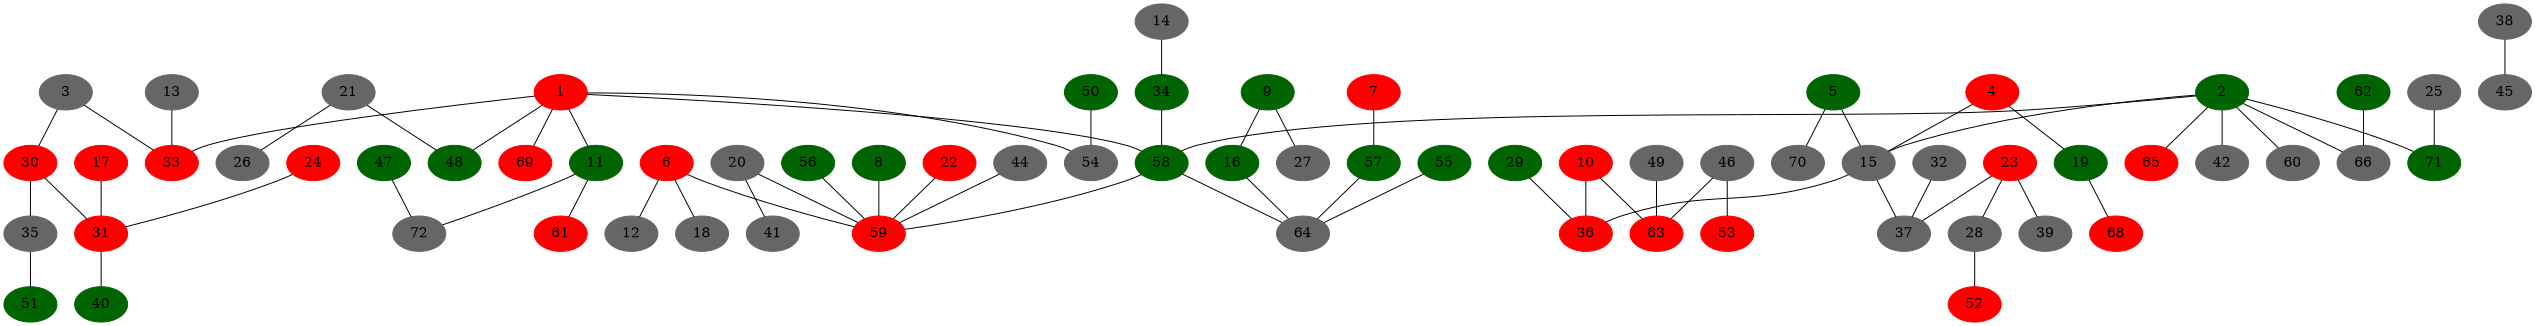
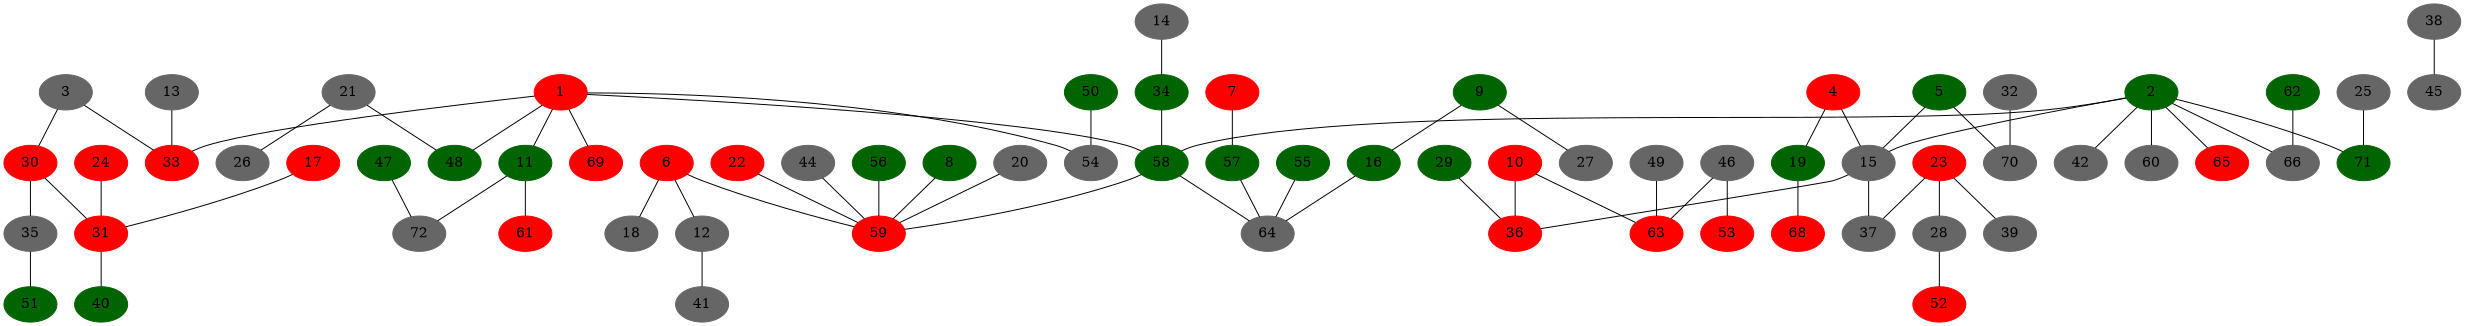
edge "20" -- "41": now "12" -- "41"
edge "32" -- "37": now "32" -- "70"
